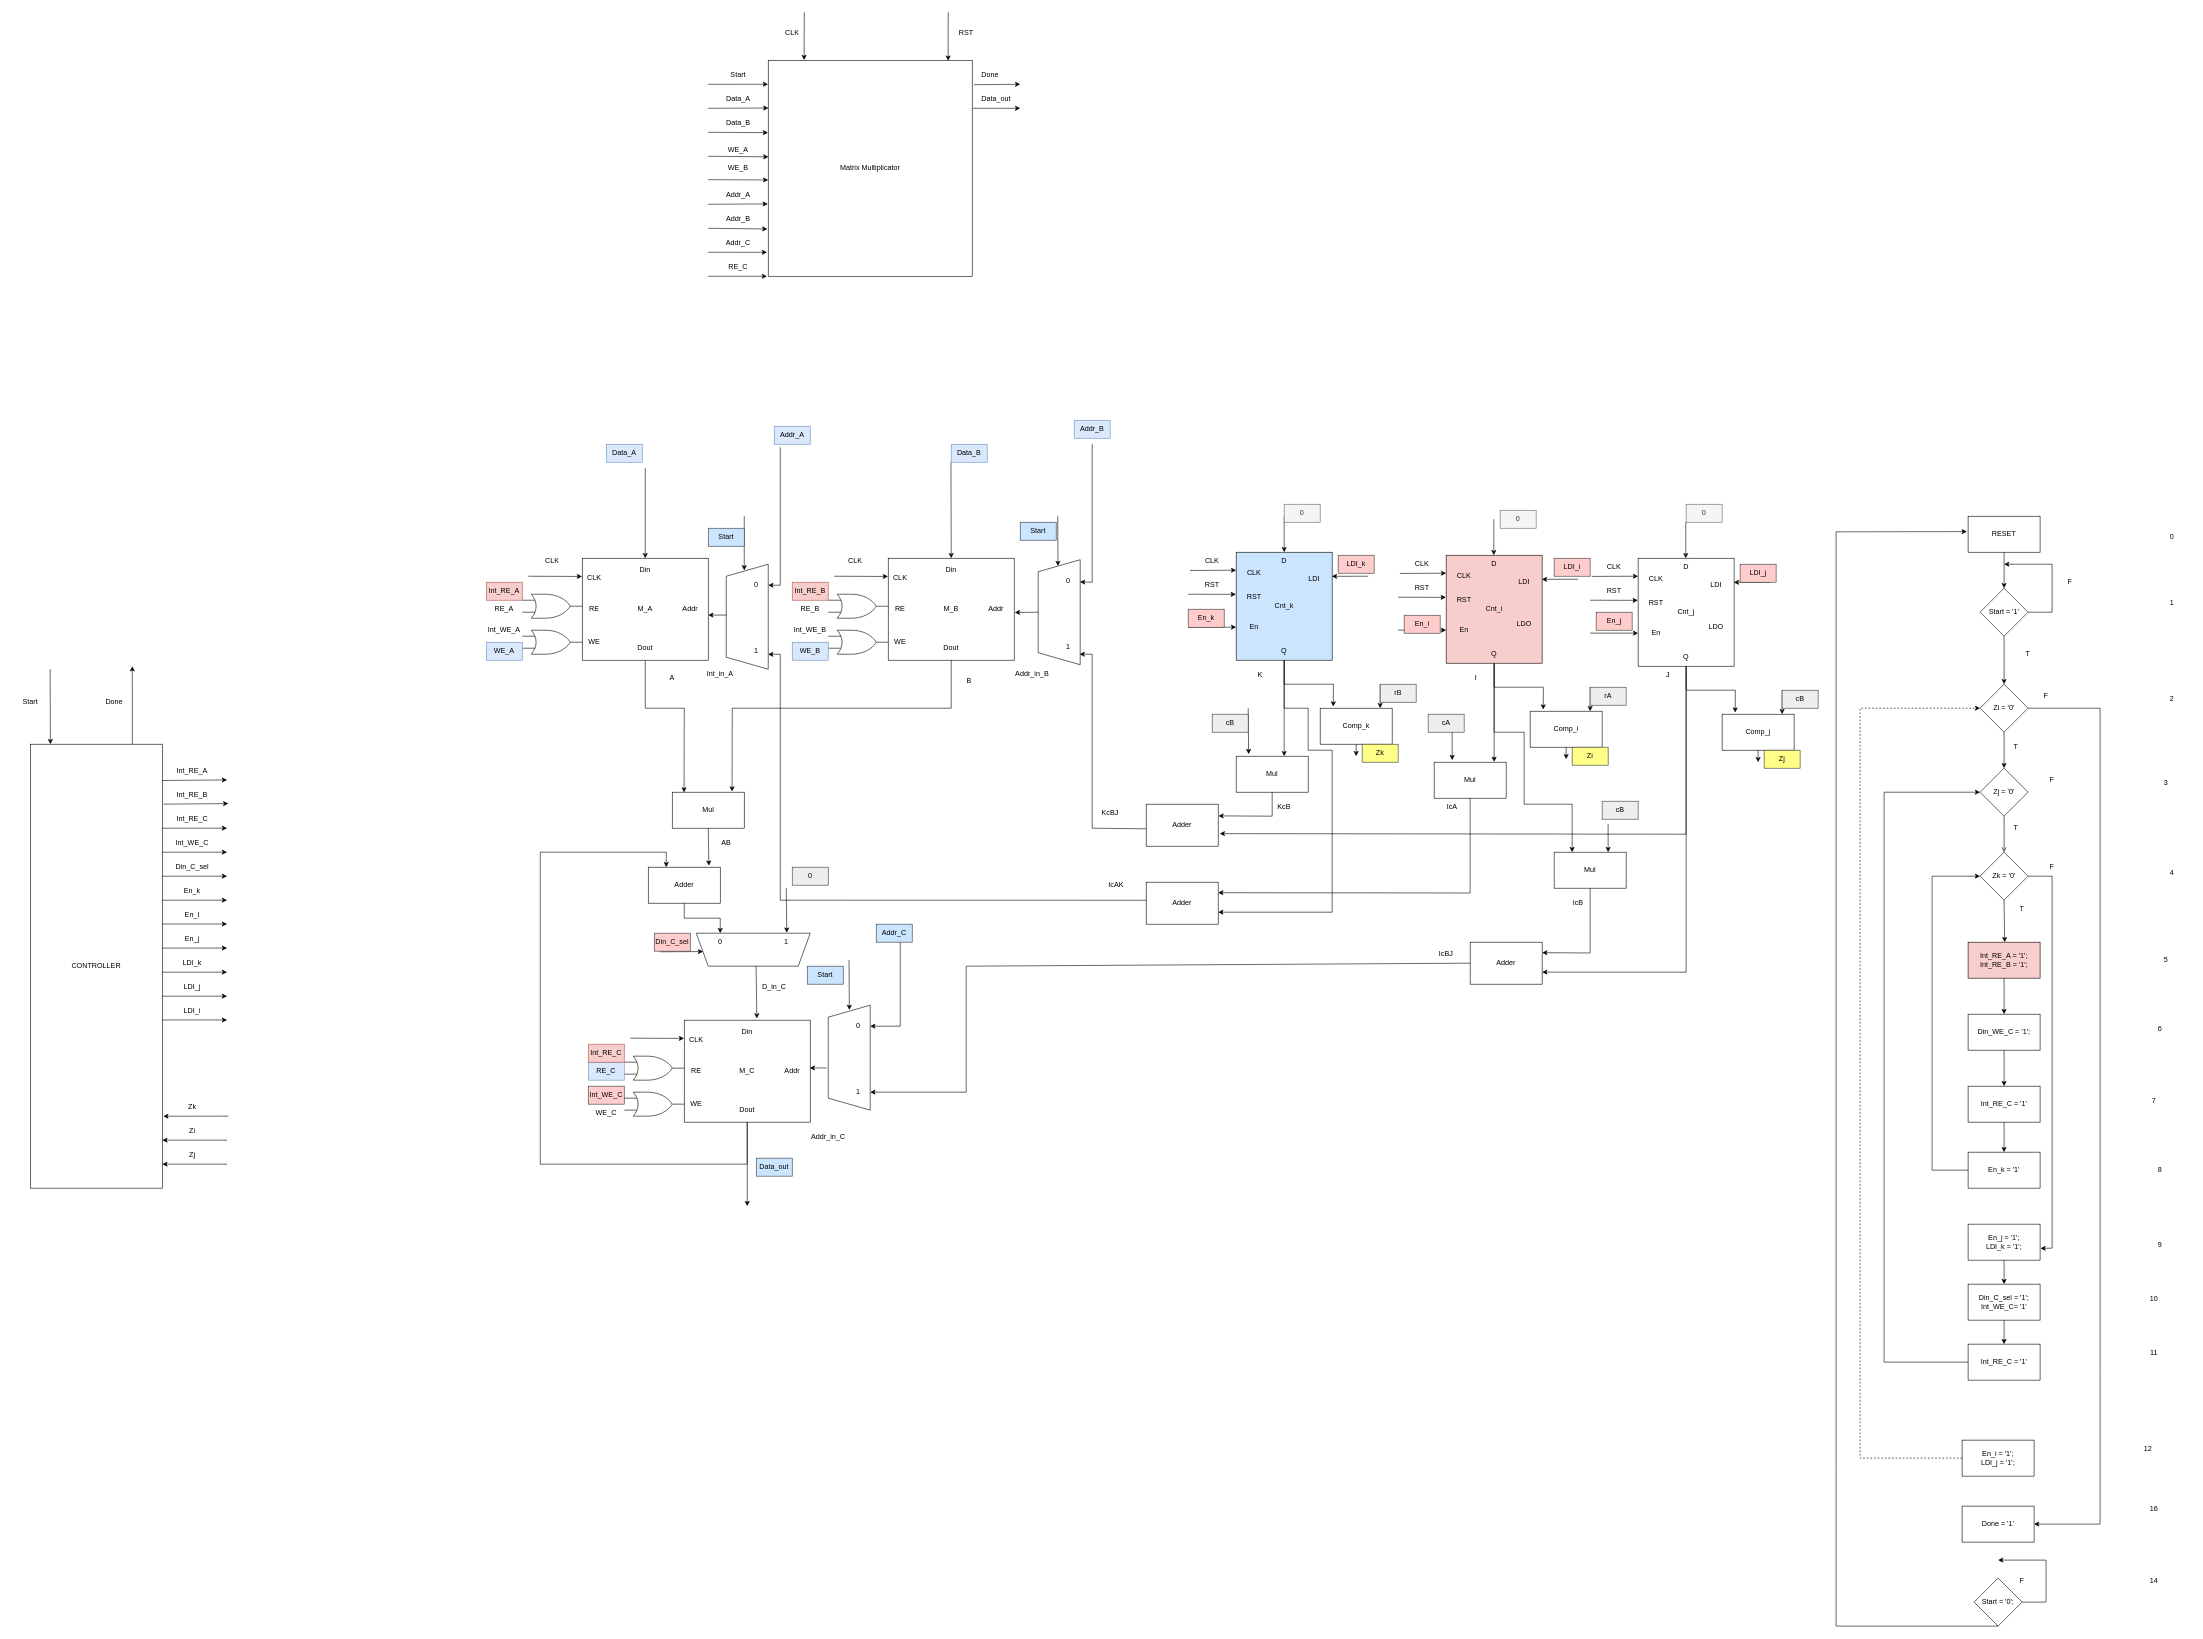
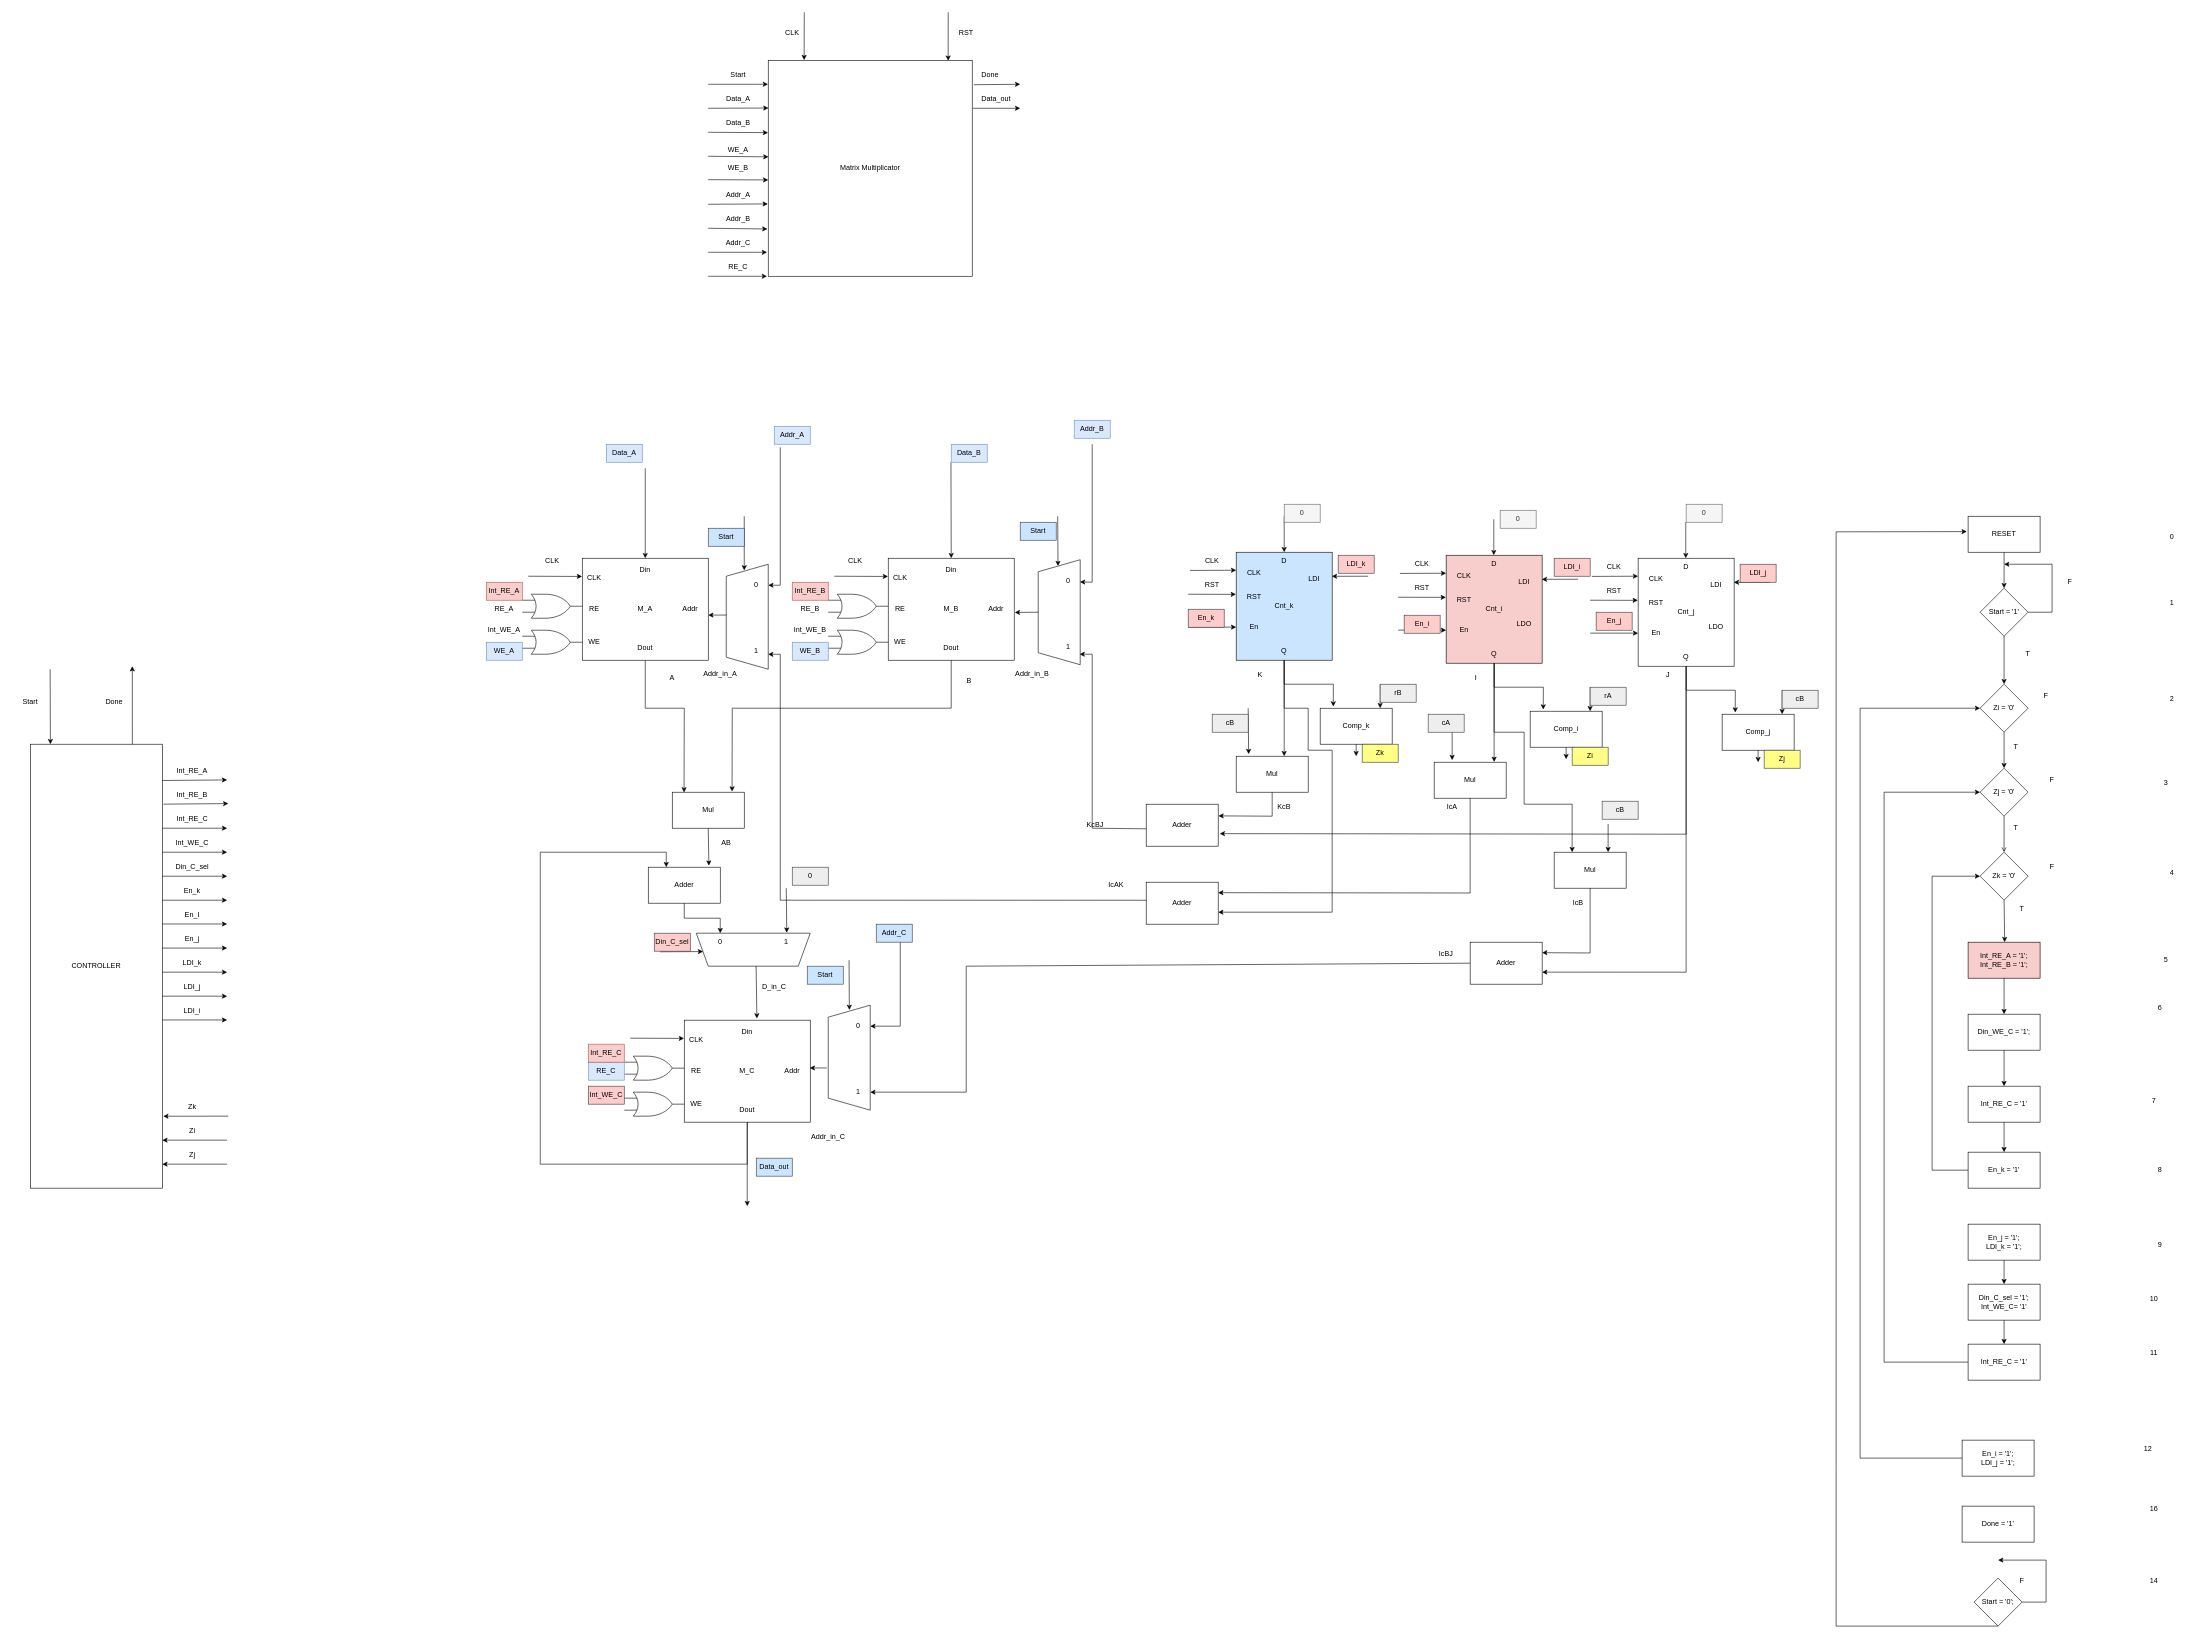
node "Int_in_A": label "Int_in_A" -> "Addr_in_A"
edge "Zi = '0'" -> "Done = '1'": removed
node "KcBJ": moved (1110, 813) -> (1095, 825)
edge "Zk = '0'" -> "En_j = '1'; LDI_k = '1';": removed
node "6": moved (2160, 1029) -> (2160, 1008)
edge "En_i = '1'; LDI_j = '1';" -> "Zi = '0'": style dashed -> solid
node "WE_C": removed
